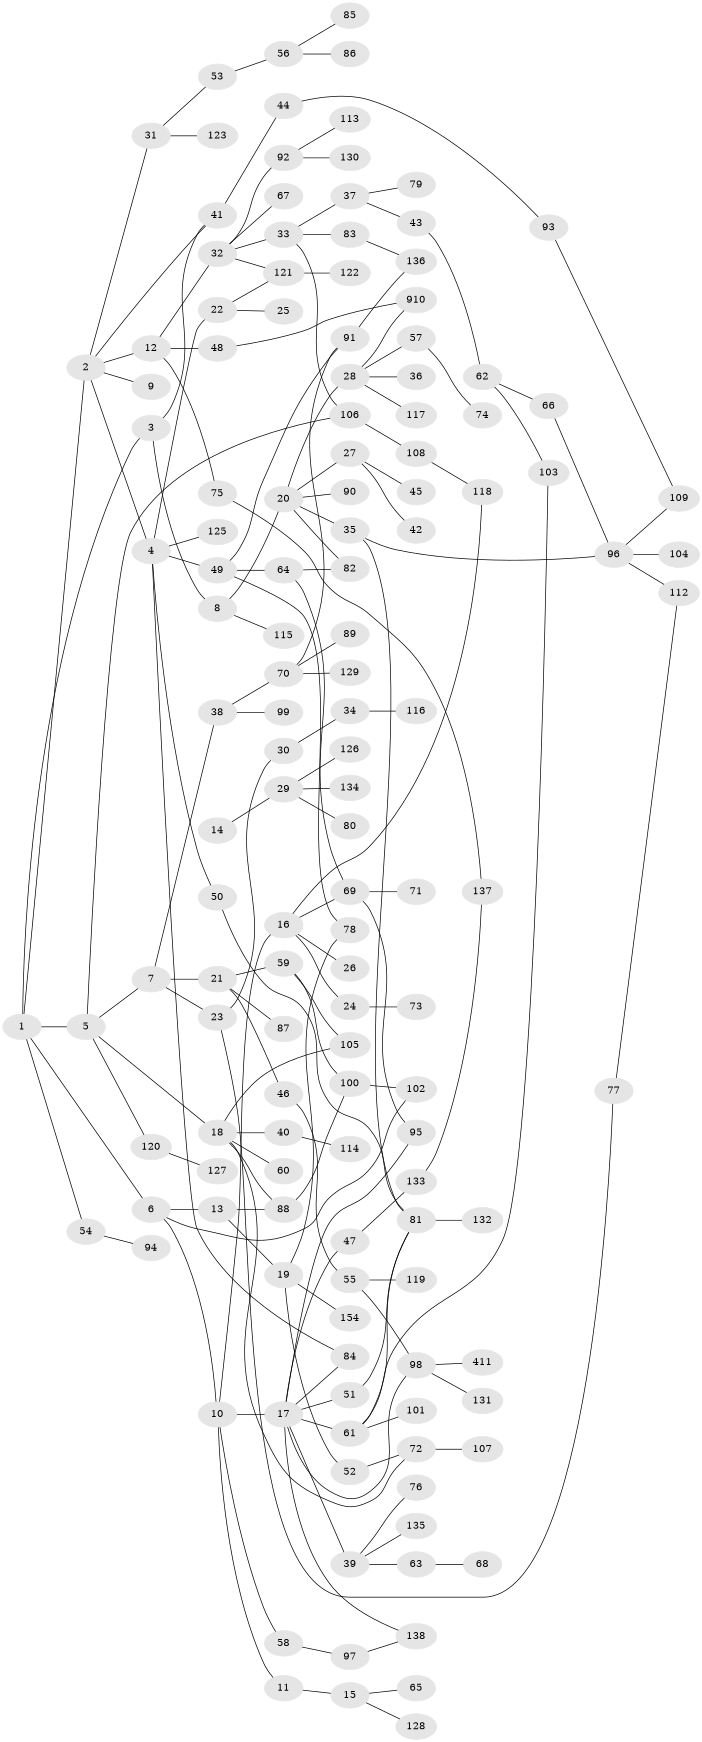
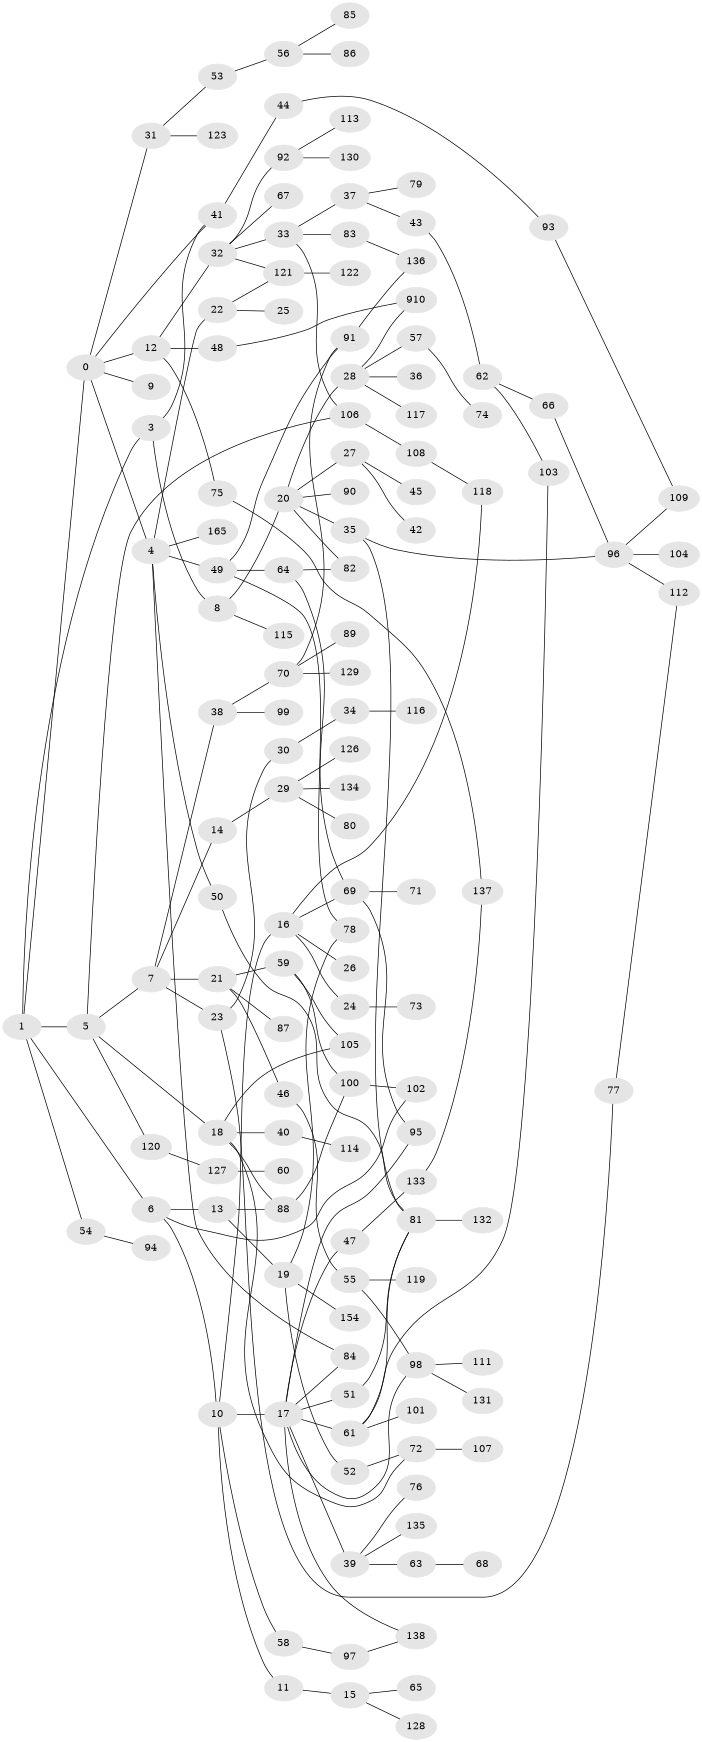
node "2": label "2" -> "0"
node "125": label "125" -> "165"
edge "14" -- "7": added
edge "18" -- "60": now "127" -- "60"
node "411": label "411" -> "111"
